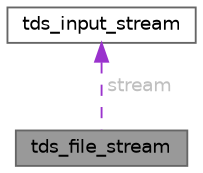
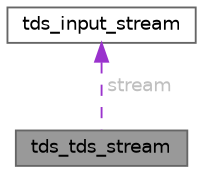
node "tds_file_stream": label "tds_file_stream" -> "tds_tds_stream"
